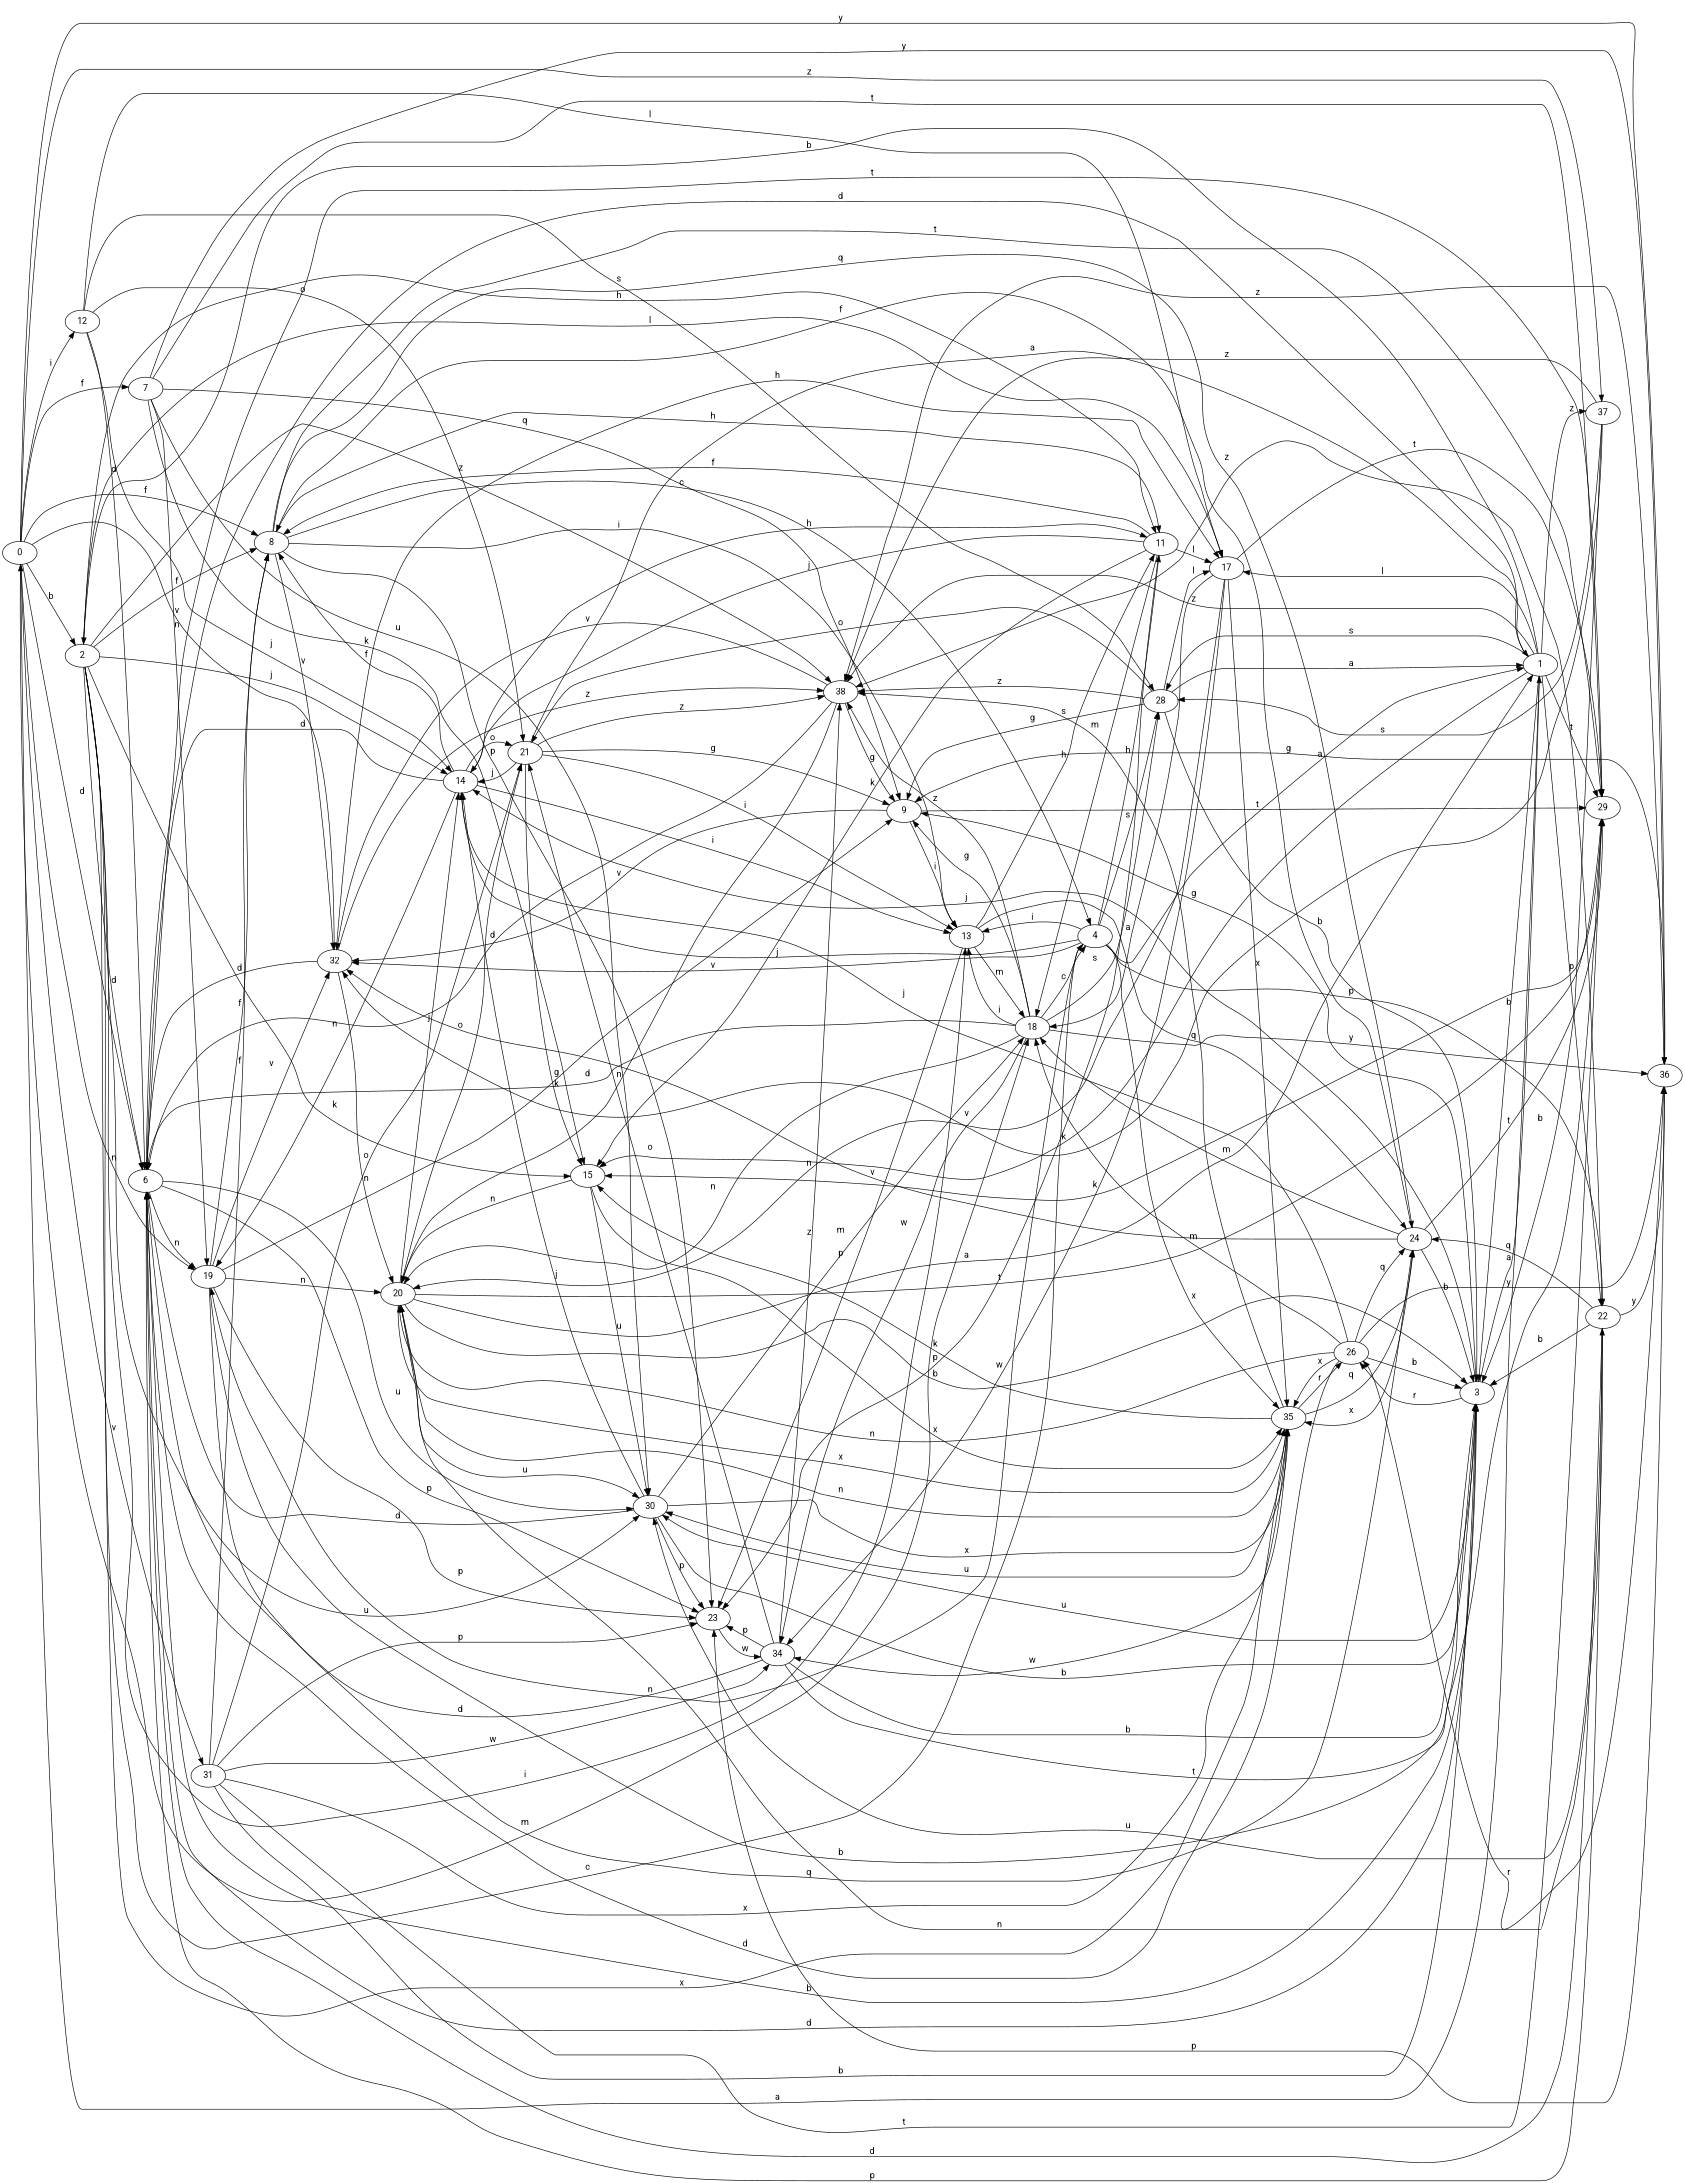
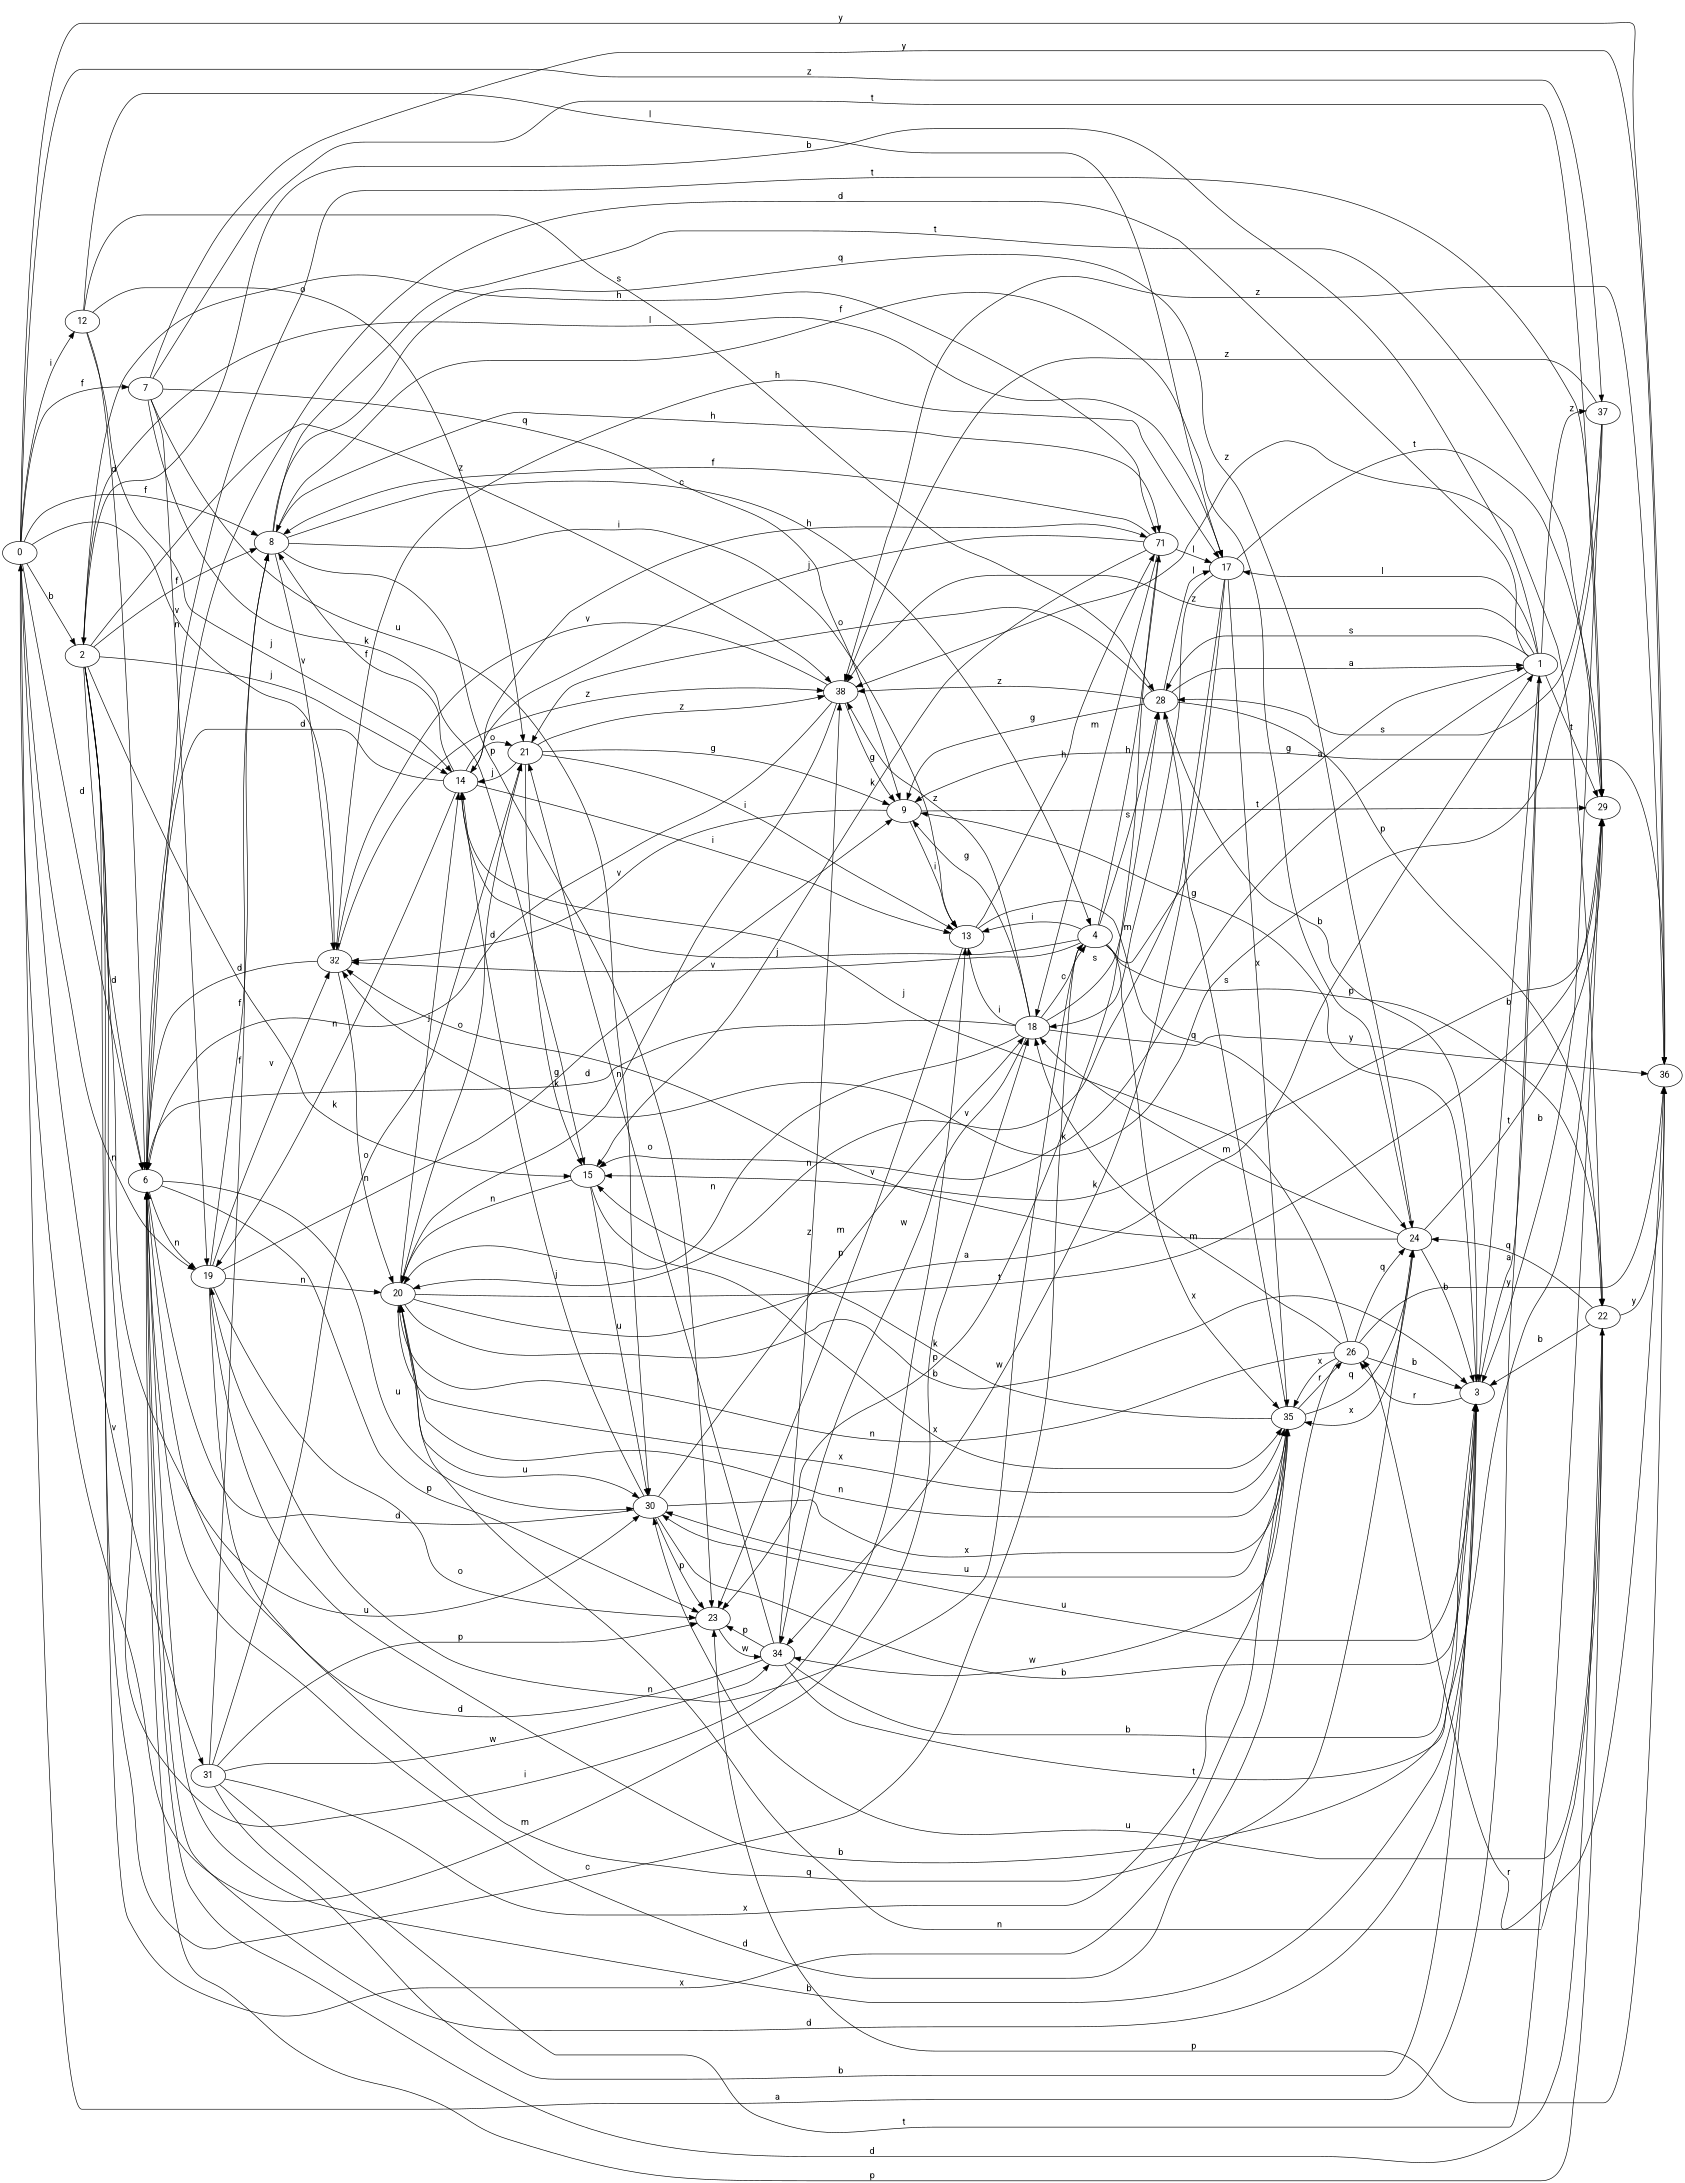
edge "21" -> "1": removed, label "a"
node "11": label "11" -> "71"
edge "3" -> "14": removed, label "j"
edge "17" -> "18": label "a" -> "m"
edge "35" -> "38": now "35" -> "28"
edge "1" -> "22": now "28" -> "22"
edge "13" -> "18": removed, label "m"
edge "19" -> "23": label "p" -> "o"
